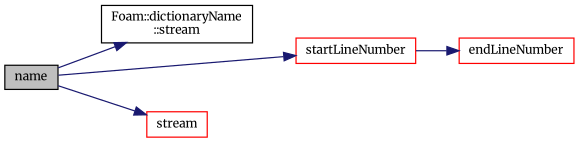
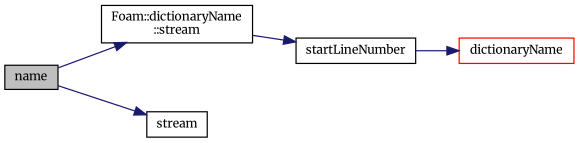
node "startLineNumber": color red -> black
node "endLineNumber": label "endLineNumber" -> "dictionaryName"
edge "name" -> "startLineNumber": now "Foam::dictionaryName ::stream" -> "startLineNumber"
node "stream": color red -> black
